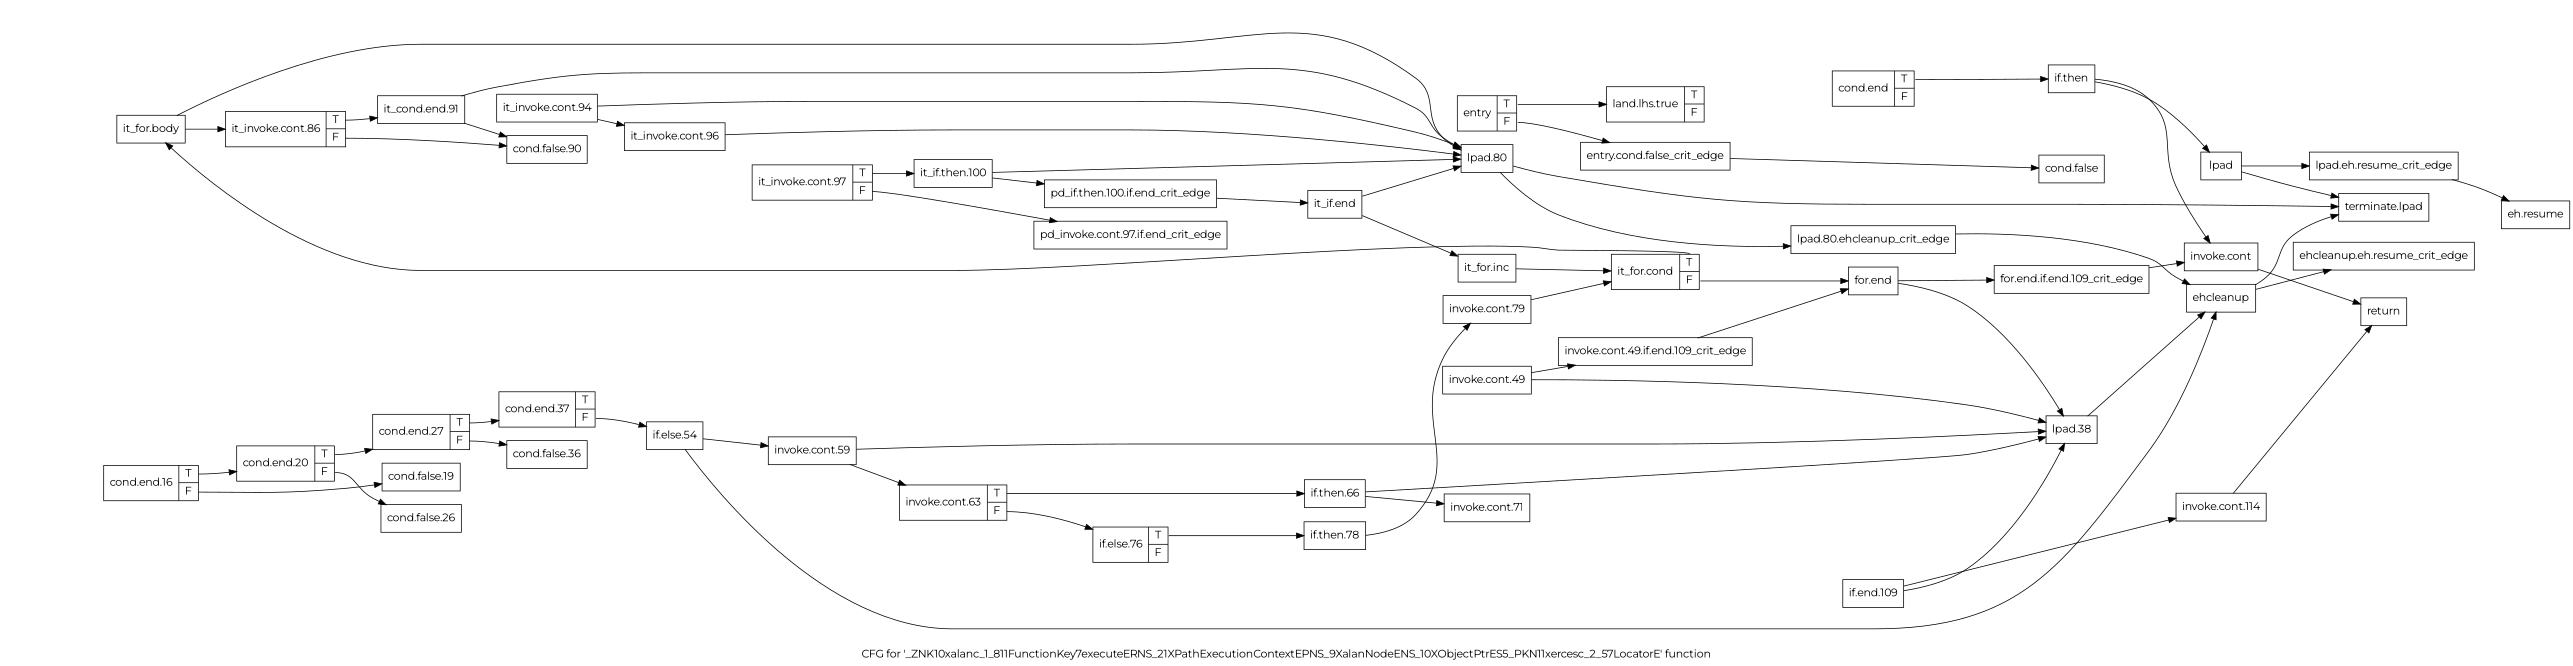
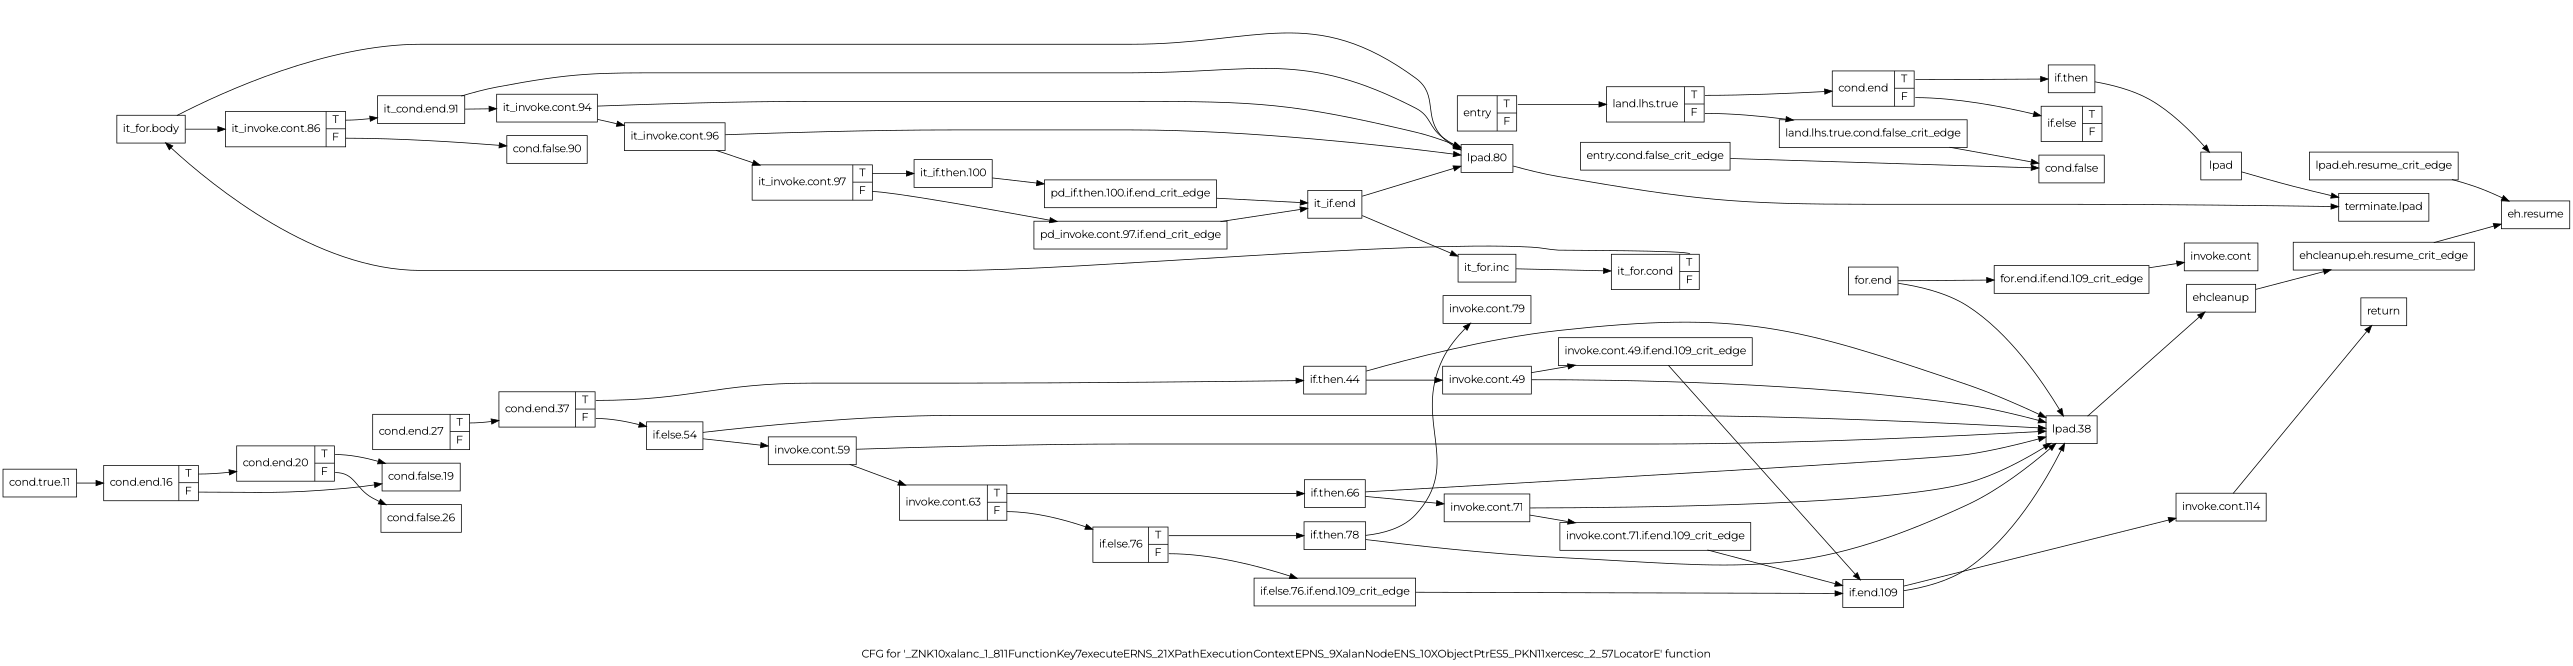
edge "land.lhs.true" -> "cond.end": added
node "if.else": added
edge "it_cond.end.91" -> "cond.false.90": now "it_cond.end.91" -> "it_invoke.cont.94"
edge "entry" -> "entry.cond.false_crit_edge": removed
node "land.lhs.true.cond.false_crit_edge": added
edge "if.then" -> "invoke.cont": removed
edge "it_invoke.cont.96" -> "it_invoke.cont.97": added
edge "it_if.then.100" -> "lpad.80": removed
edge "lpad" -> "lpad.eh.resume_crit_edge": removed
edge "pd_invoke.cont.97.if.end_crit_edge" -> "it_if.end": added
edge "ehcleanup.eh.resume_crit_edge" -> "eh.resume": added
node "lpad.80.ehcleanup_crit_edge": removed
edge "ehcleanup" -> "terminate.lpad": removed
edge "it_for.cond" -> "for.end": removed
edge "invoke.cont" -> "return": removed
edge "invoke.cont.79" -> "it_for.cond": removed
edge "invoke.cont.49.if.end.109_crit_edge" -> "for.end": now "invoke.cont.49.if.end.109_crit_edge" -> "if.end.109"
node "if.then.44": added
edge "cond.end.20" -> "cond.end.27": now "cond.end.20" -> "cond.false.19"
node "cond.false.36": removed
node "cond.true.11": added
edge "invoke.cont.71" -> "lpad.38": added
node "invoke.cont.71.if.end.109_crit_edge": added
edge "if.then.78" -> "lpad.38": added
node "if.else.76.if.end.109_crit_edge": added
edge "if.else.54" -> "ehcleanup": now "if.else.54" -> "lpad.38"
